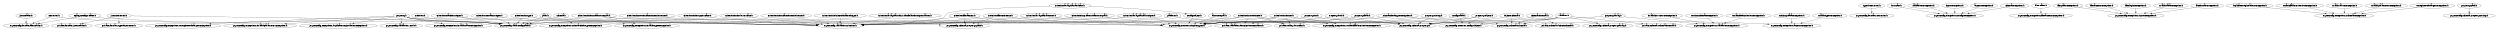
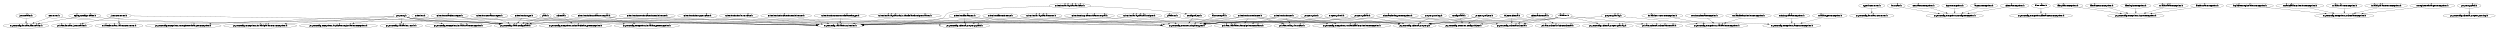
node "validation_exception.h": label "validation_exception.h" -> "constants_exception.h"
node "criterion_is_object_of_named_type.h": label "criterion_is_object_of_named_type.h" -> "criterion_is_common_of_named_type.h"
node "private/formats/typed_converter.h": label "private/formats/typed_converter.h" -> "private/formats/values_converter.h"
